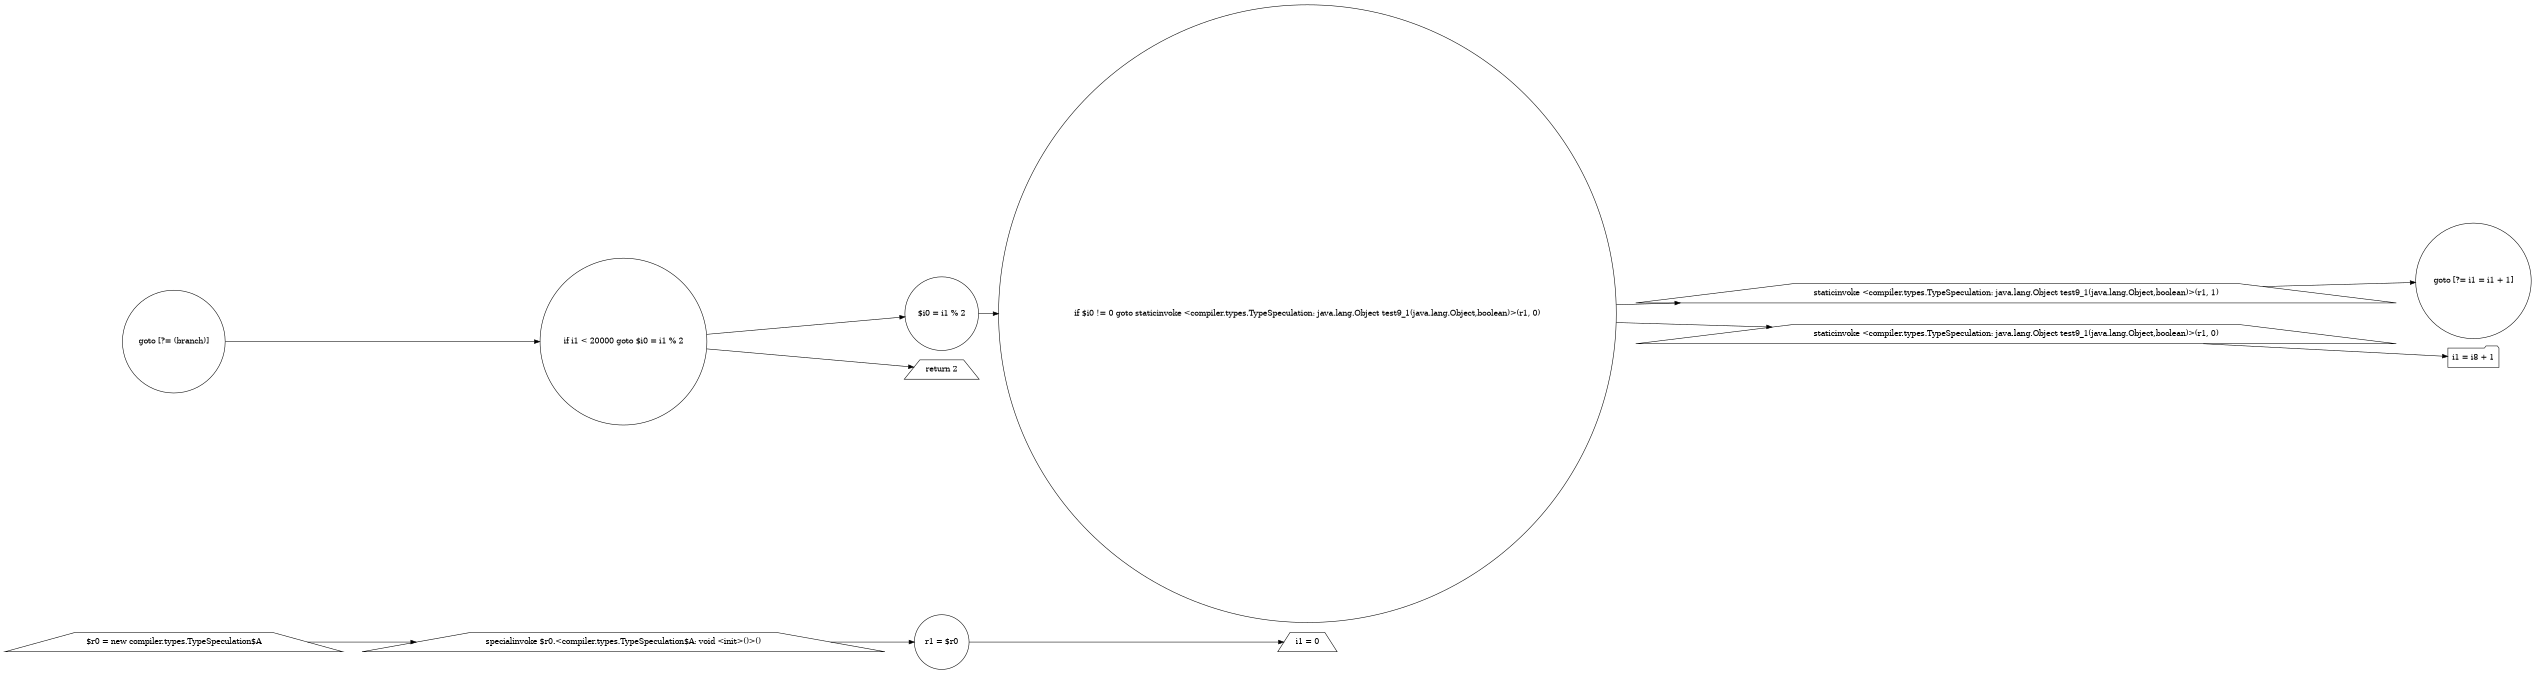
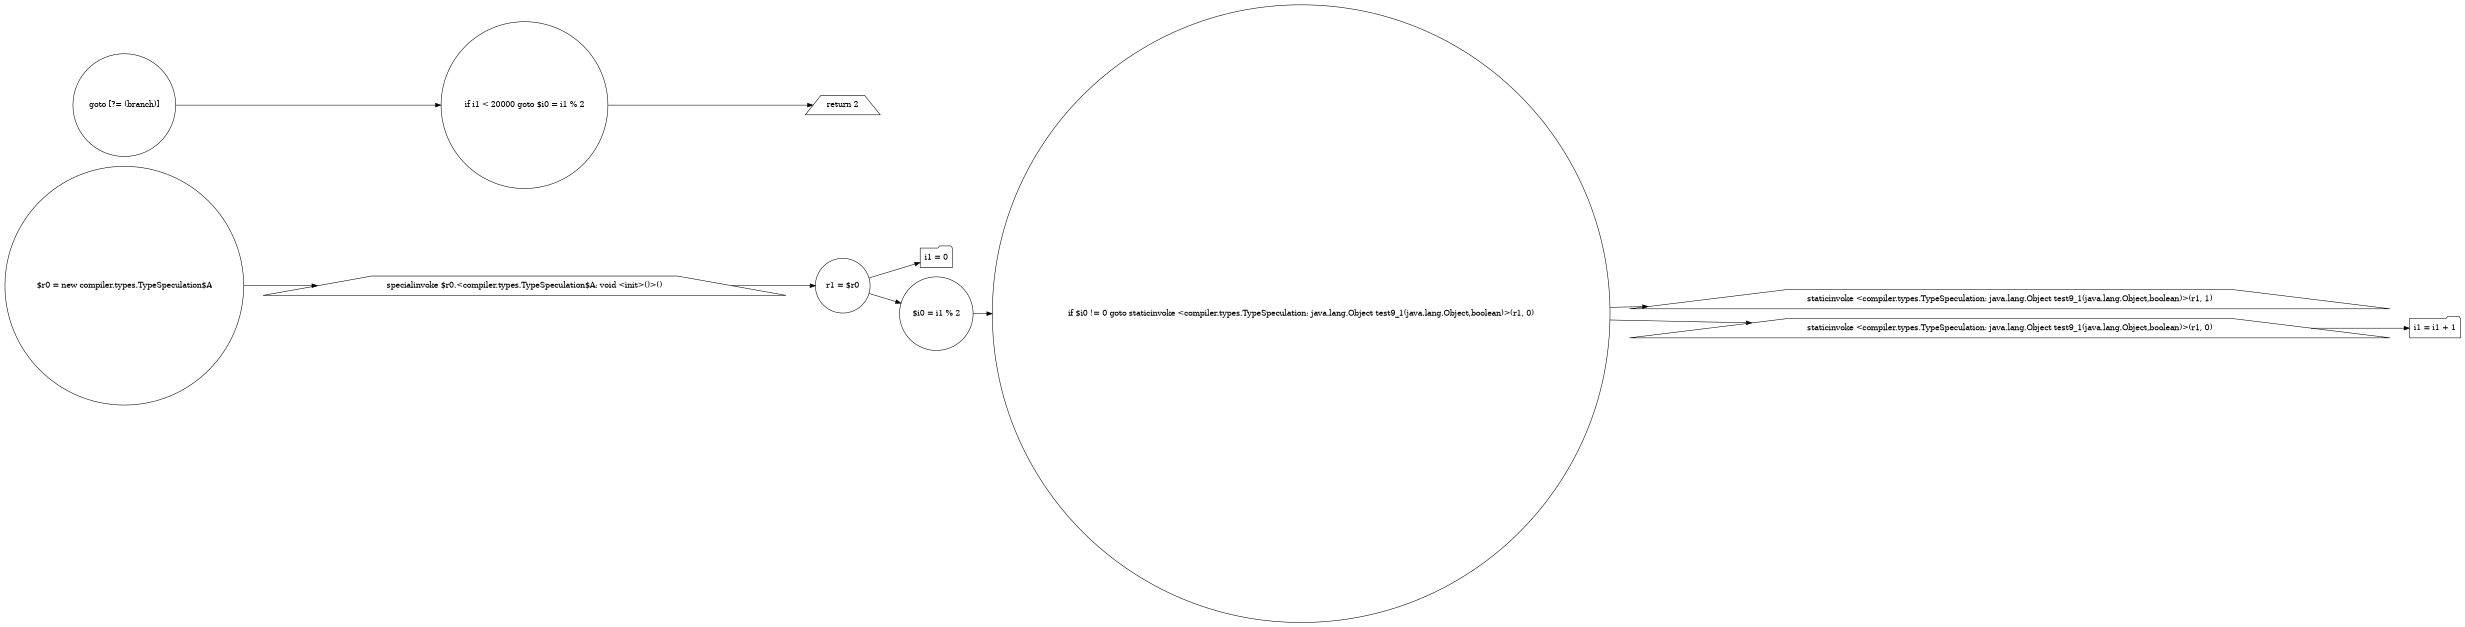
node "goto [?= i1 = i1 + 1]": removed
edge "if i1 < 20000 goto $i0 = i1 % 2" -> "$i0 = i1 % 2": now "r1 = $r0" -> "$i0 = i1 % 2"
node "i1 = i8 + 1": label "i1 = i8 + 1" -> "i1 = i1 + 1"
node "$r0 = new compiler.types.TypeSpeculation$A": shape trapezium -> circle
node "i1 = 0": shape trapezium -> folder
